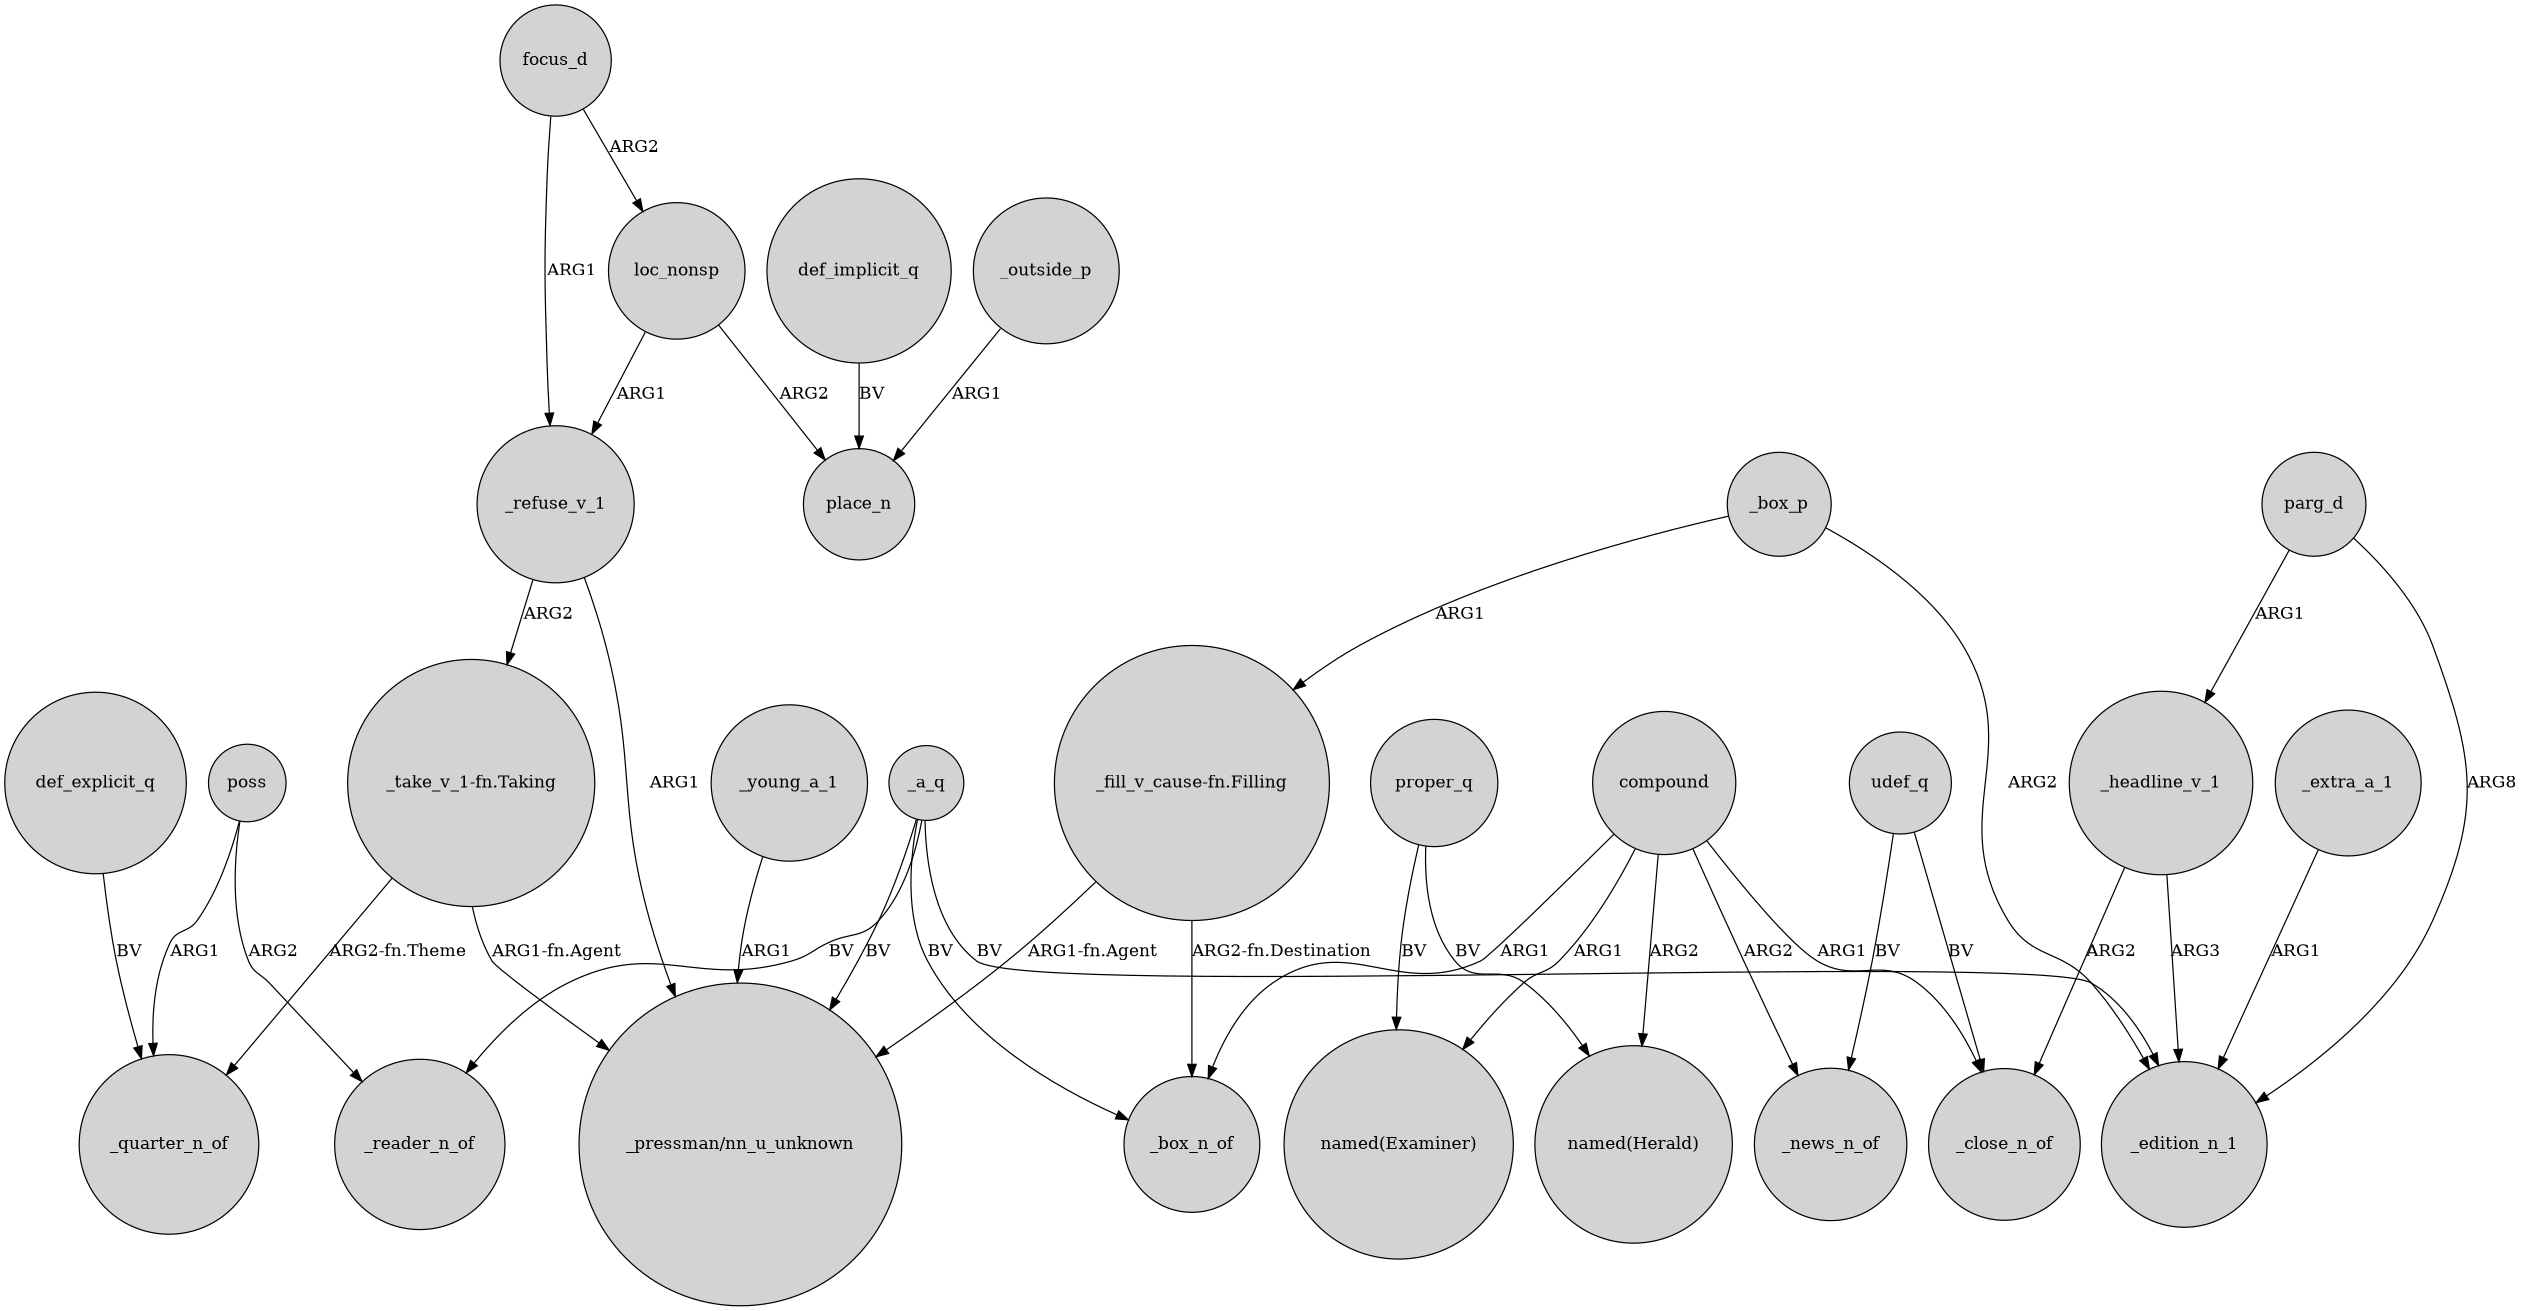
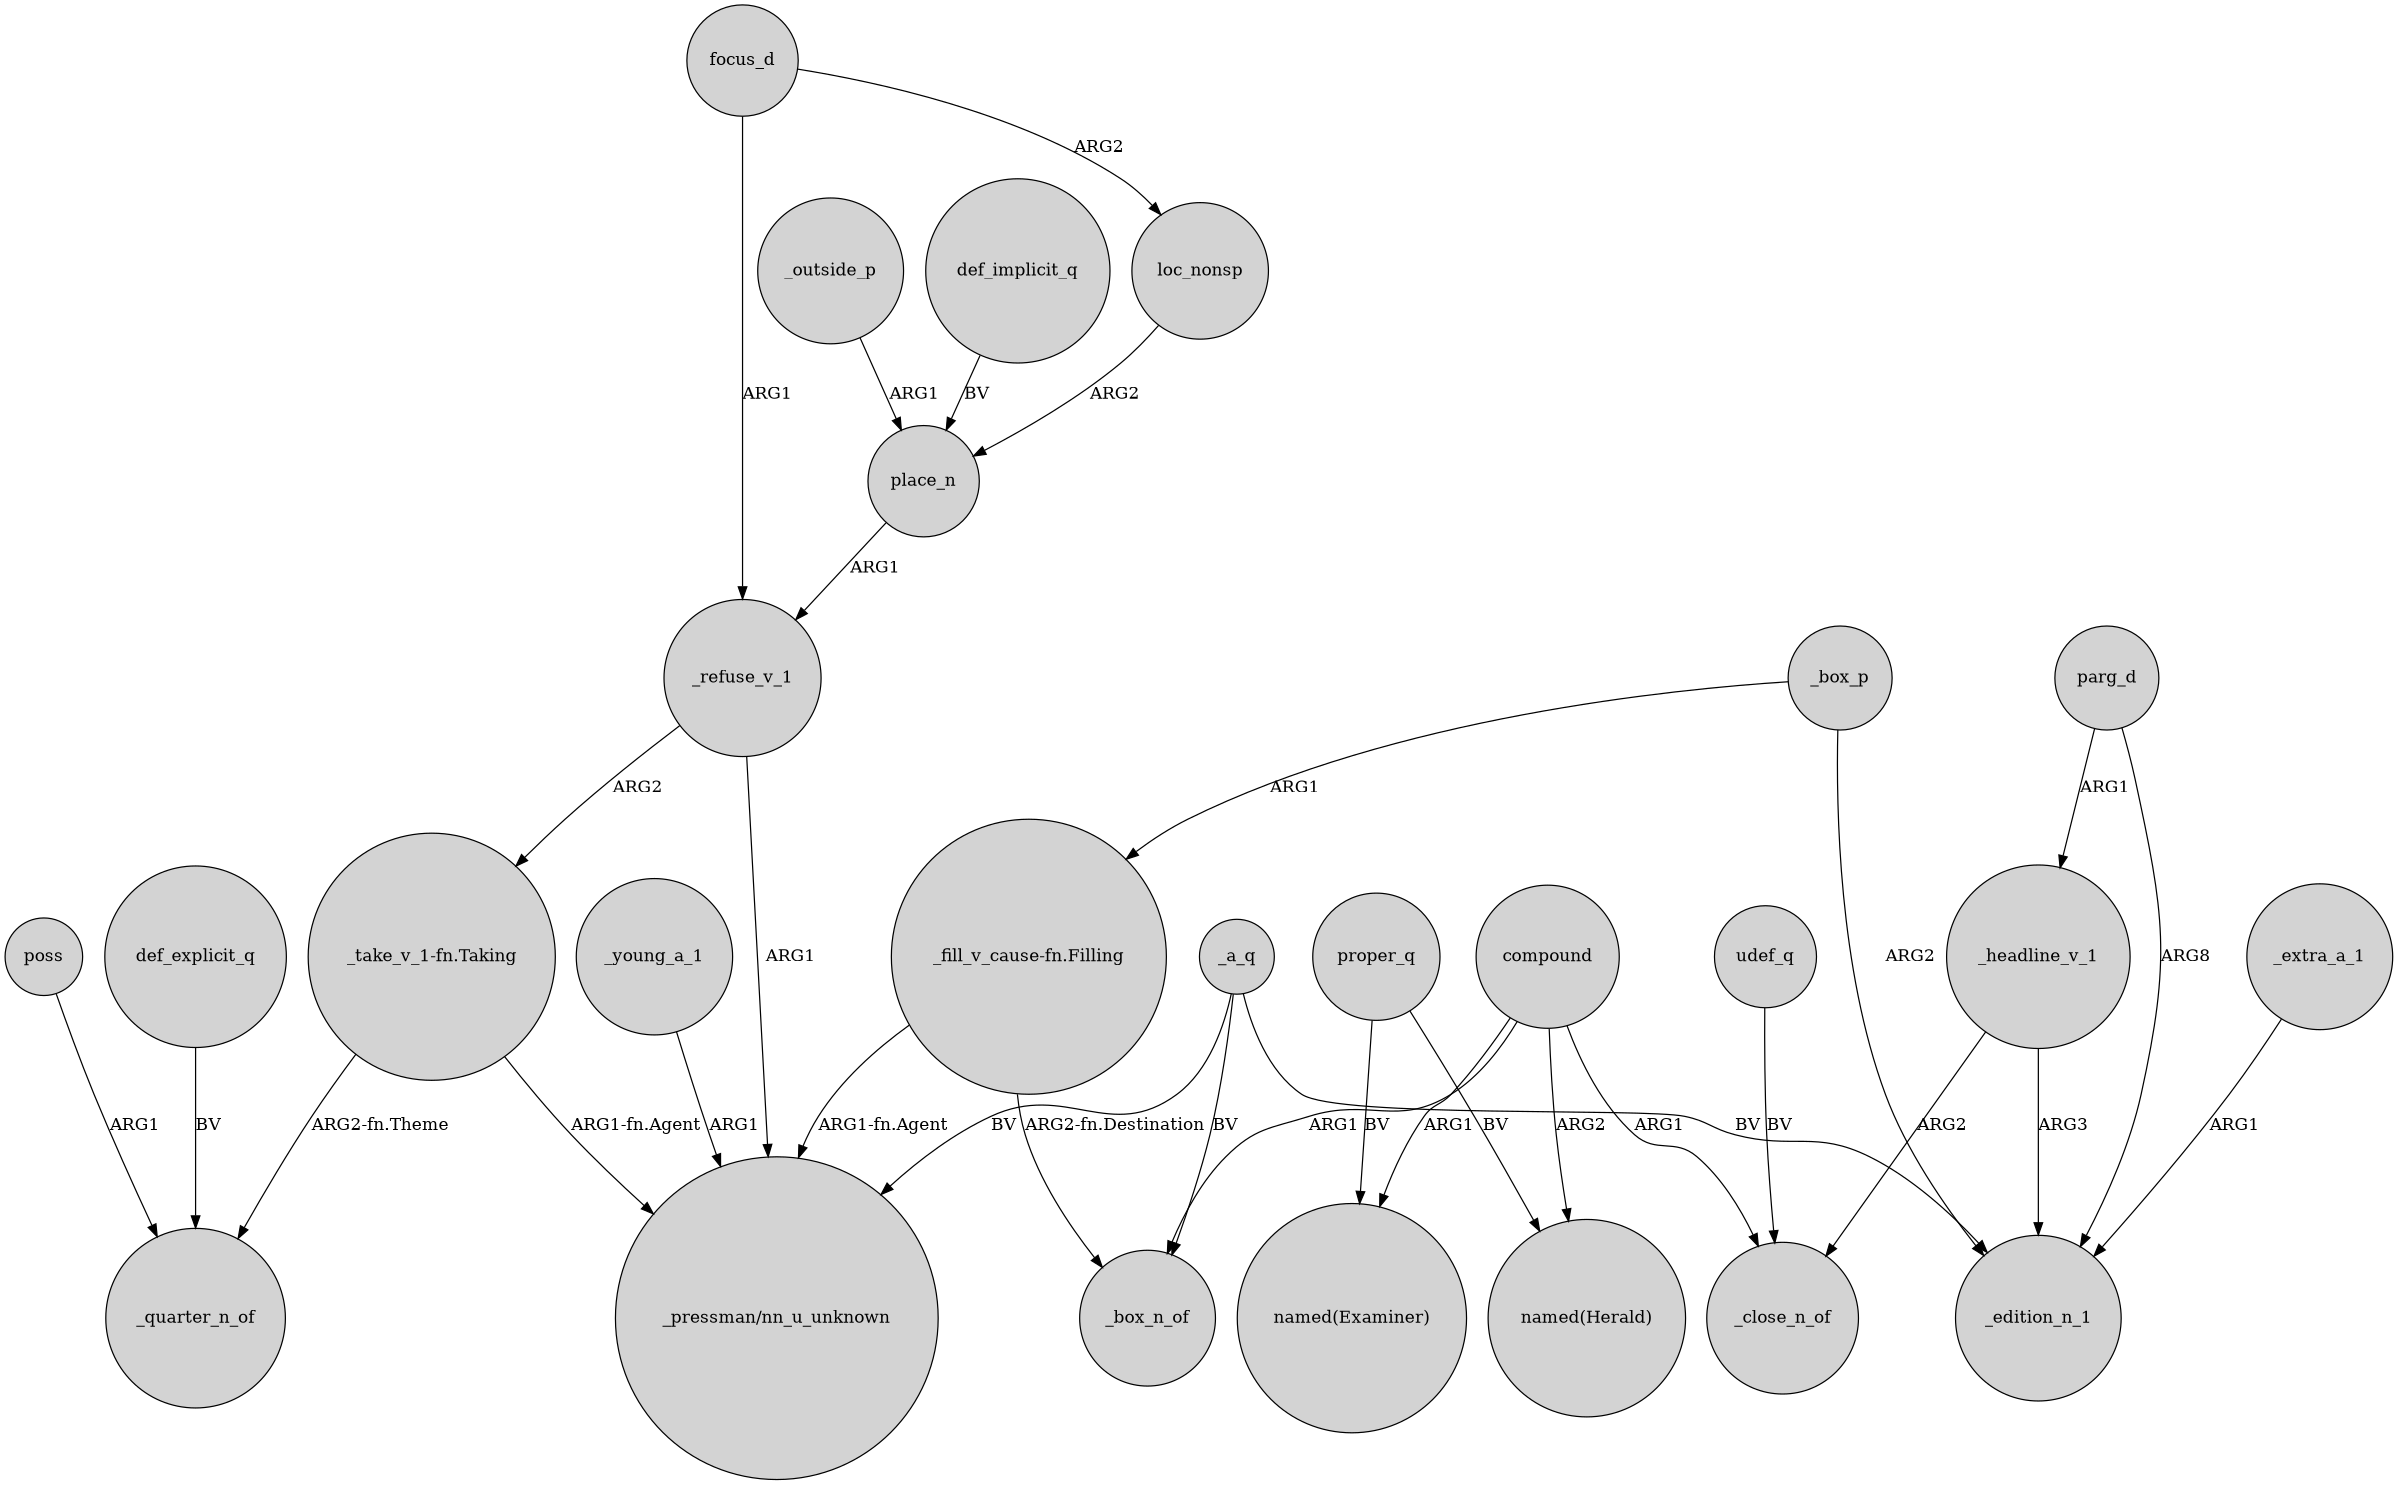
edge "loc_nonsp" -> "_refuse_v_1": now "place_n" -> "_refuse_v_1"
node "_reader_n_of": removed
node "_news_n_of": removed
